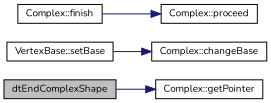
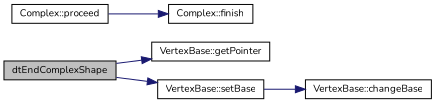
edge "Complex::finish" -> "Complex::proceed": reversed
node "Complex::changeBase": label "Complex::changeBase" -> "VertexBase::changeBase"
edge "dtEndComplexShape" -> "VertexBase::setBase": added
node "Complex::getPointer": label "Complex::getPointer" -> "VertexBase::getPointer"
